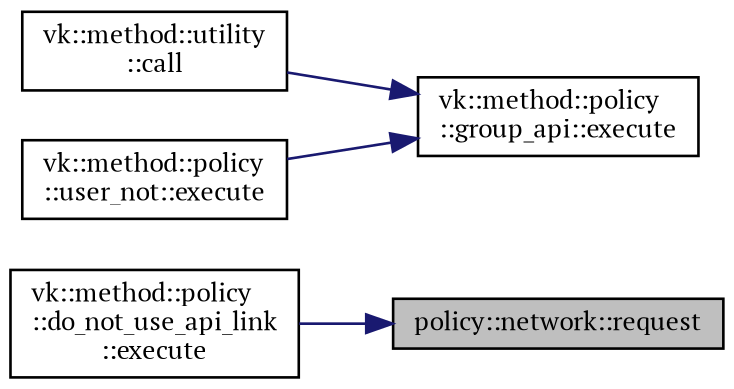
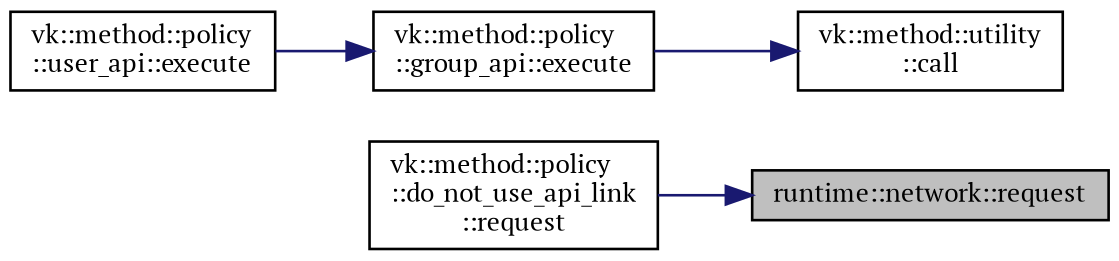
edge "vk::method::utility ::call" -> "vk::method::policy ::group_api::execute": reversed
node "vk::method::policy ::user_not::execute": label "vk::method::policy ::user_not::execute" -> "vk::method::policy ::user_api::execute"
node "vk::method::policy ::do_not_use_api_link ::execute": label "vk::method::policy ::do_not_use_api_link ::execute" -> "vk::method::policy ::do_not_use_api_link ::request"
node "policy::network::request": label "policy::network::request" -> "runtime::network::request"
